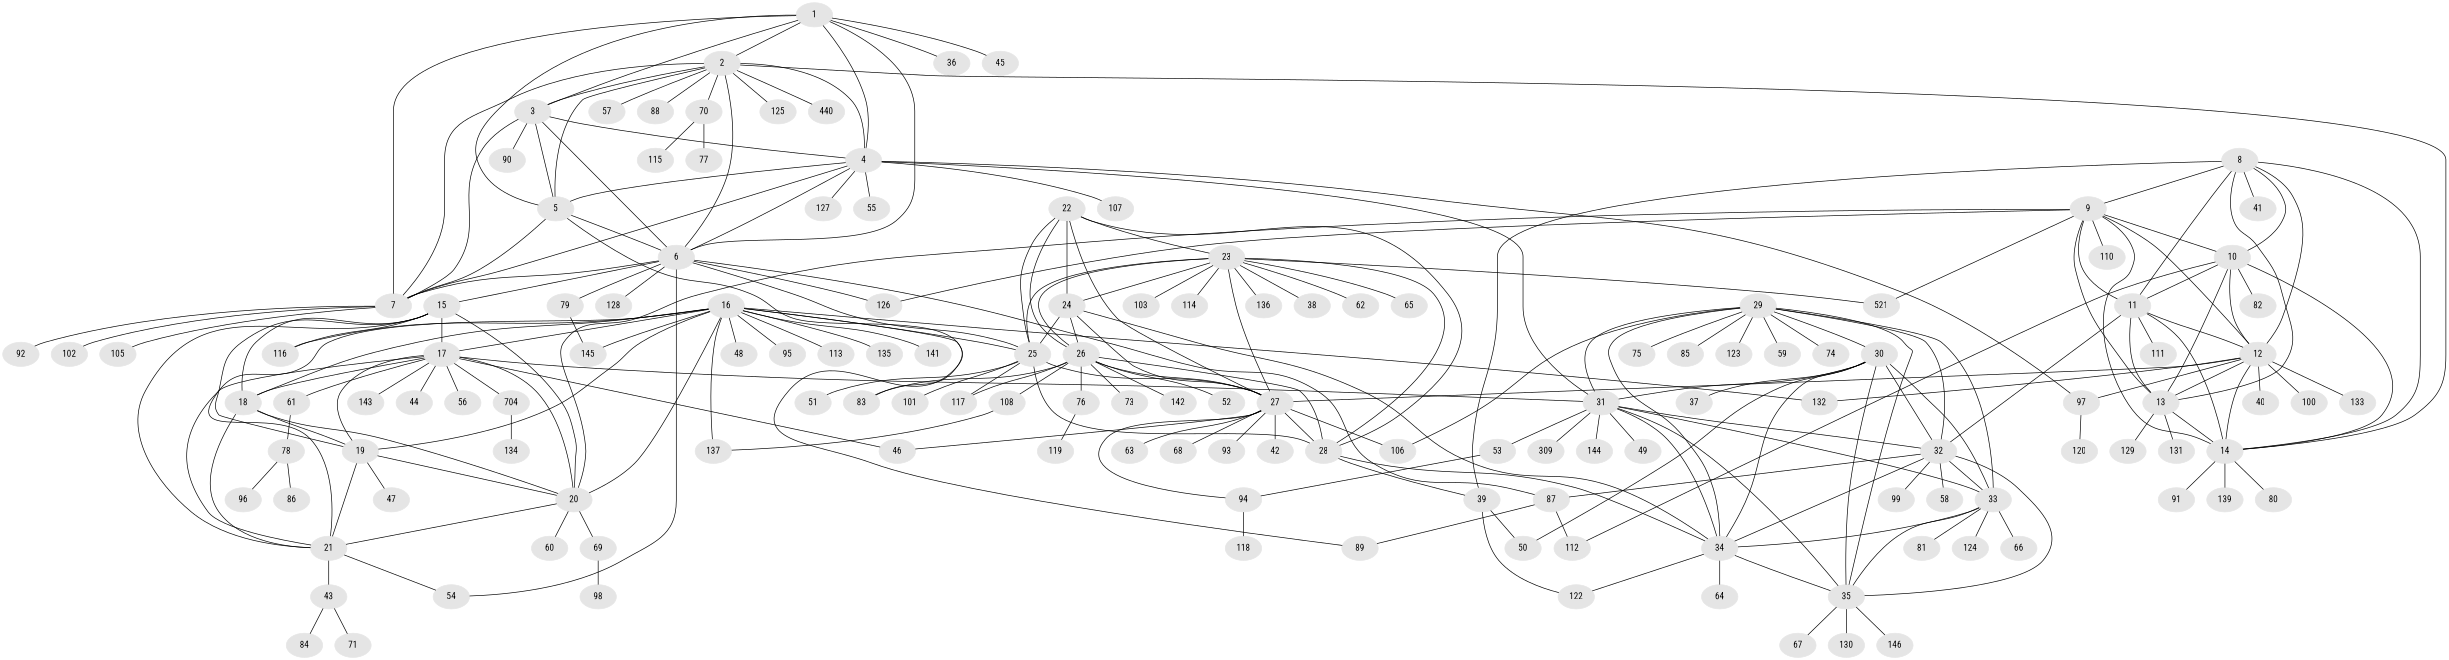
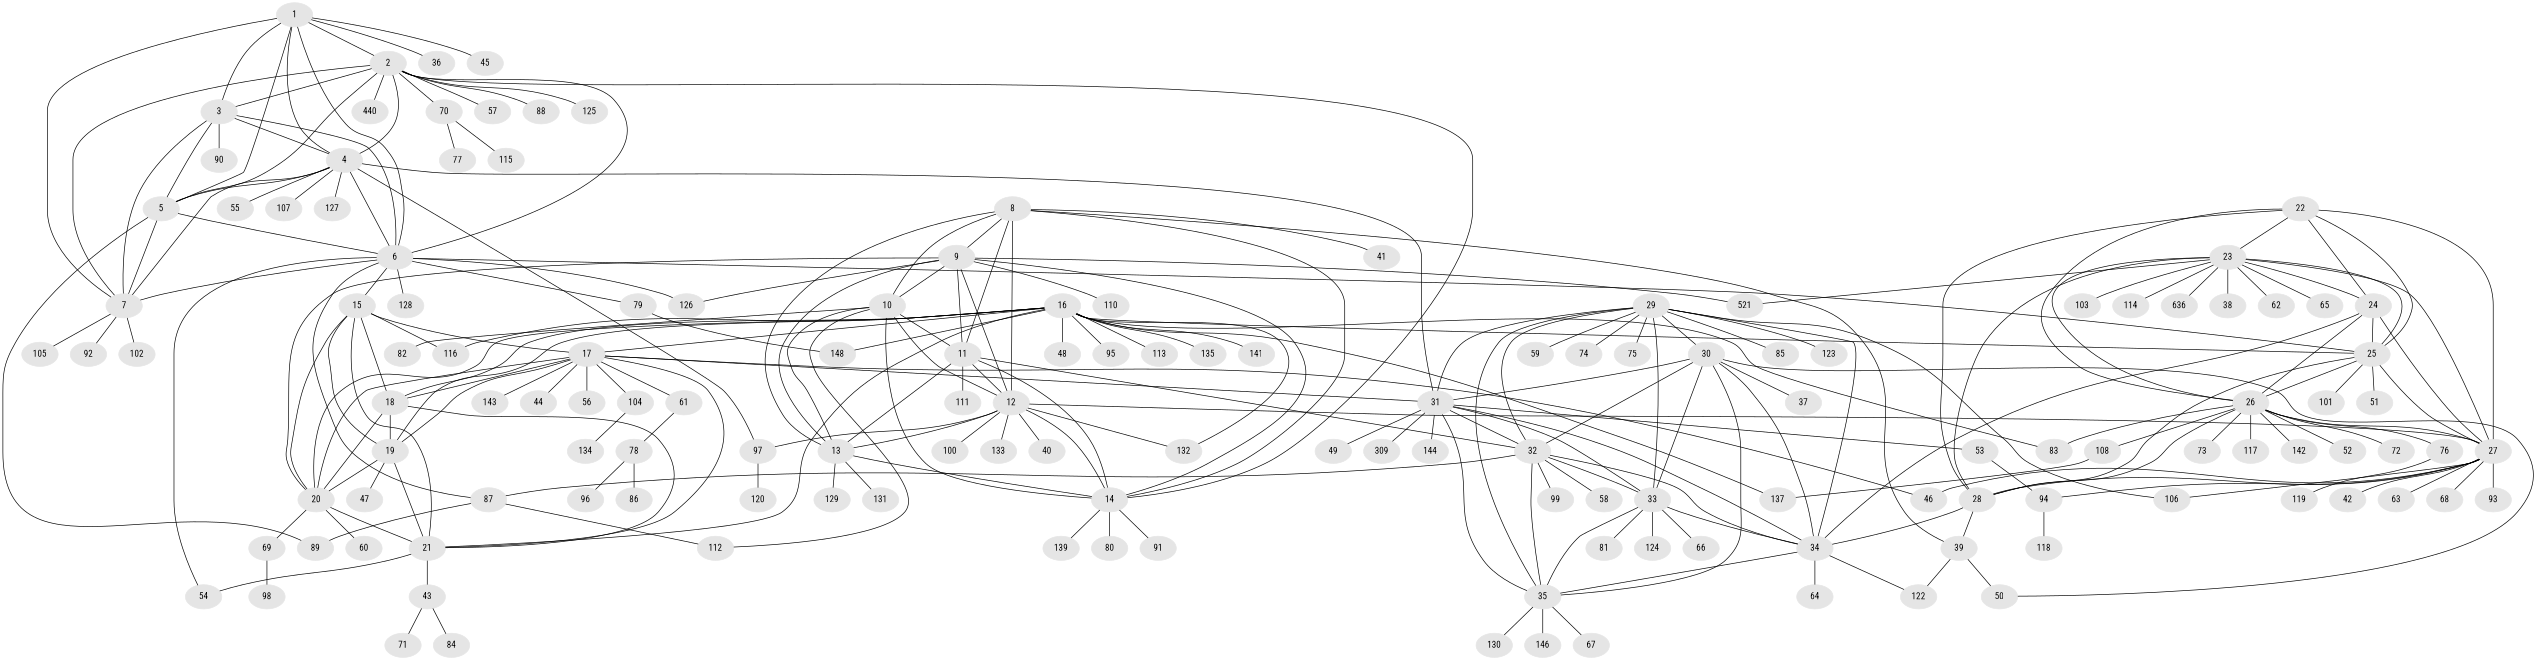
node "136": label "136" -> "636"
node "145": label "145" -> "148"
edge "25" -- "117": now "25" -- "26"
node "704": label "704" -> "104"
node "72": added
